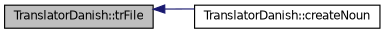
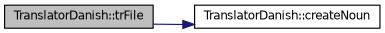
edge "TranslatorDanish::createNoun" -> "TranslatorDanish::trFile": reversed
